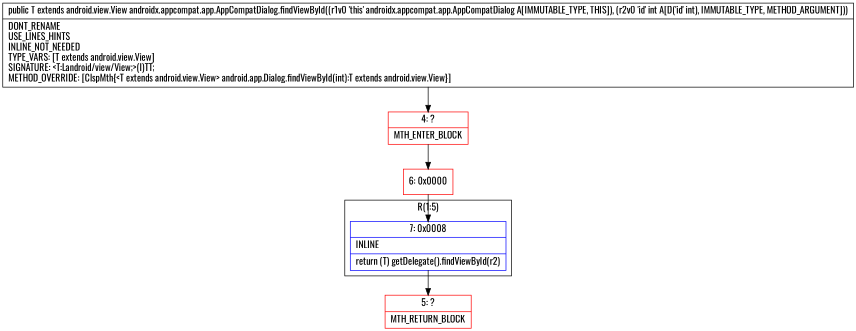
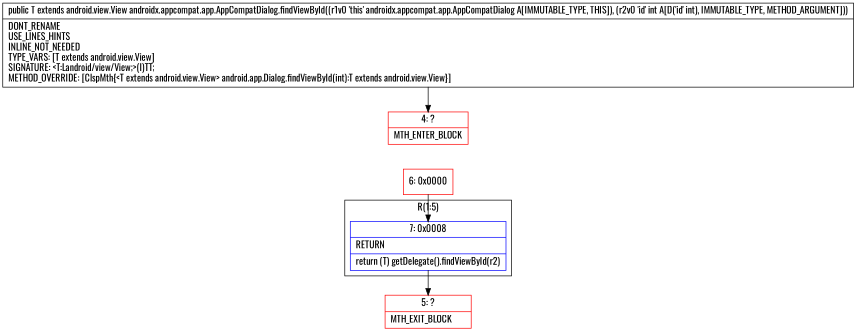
edge "4: ?" -> "6: 0x0000": removed
node "7: 0x0008": text "INLINE" -> "RETURN"
node "5: ?": text "MTH_RETURN_BLOCK" -> "MTH_EXIT_BLOCK"
